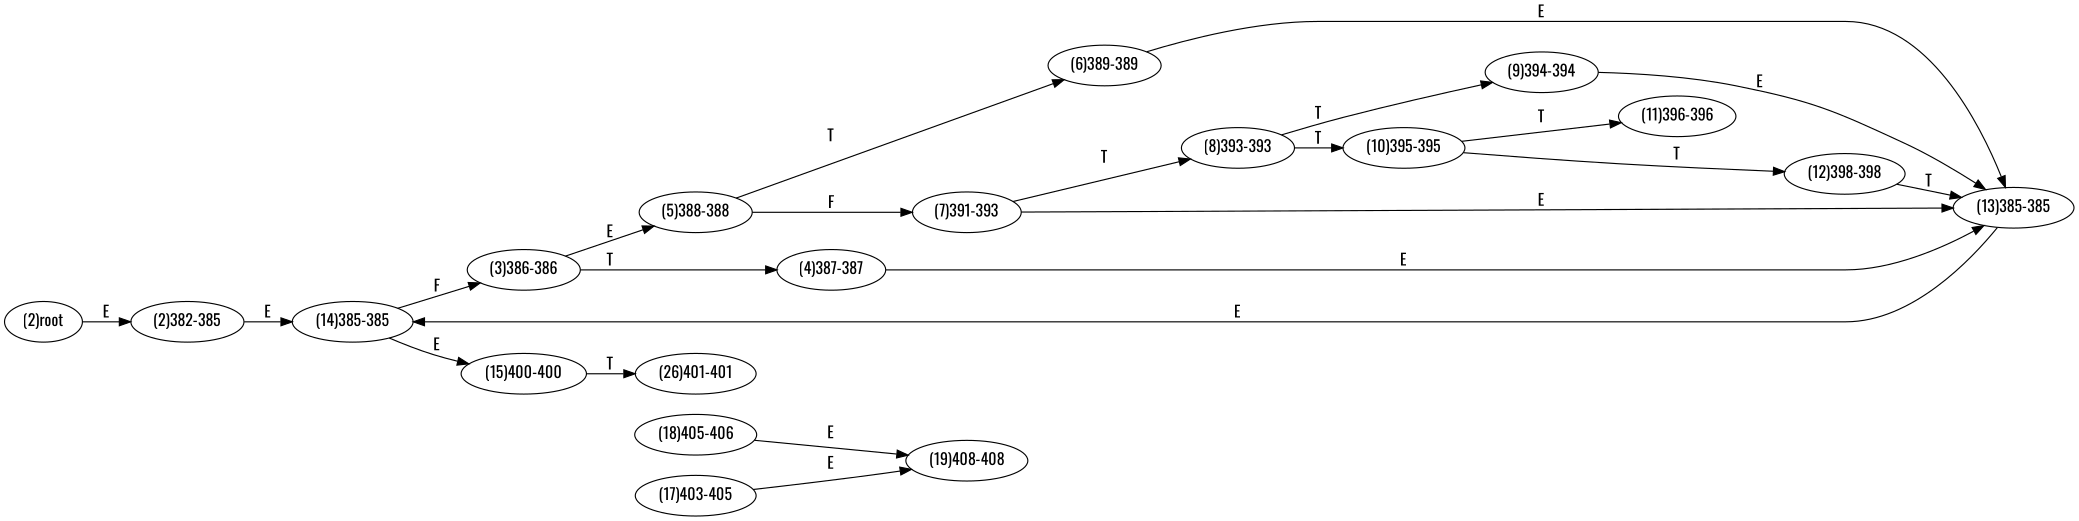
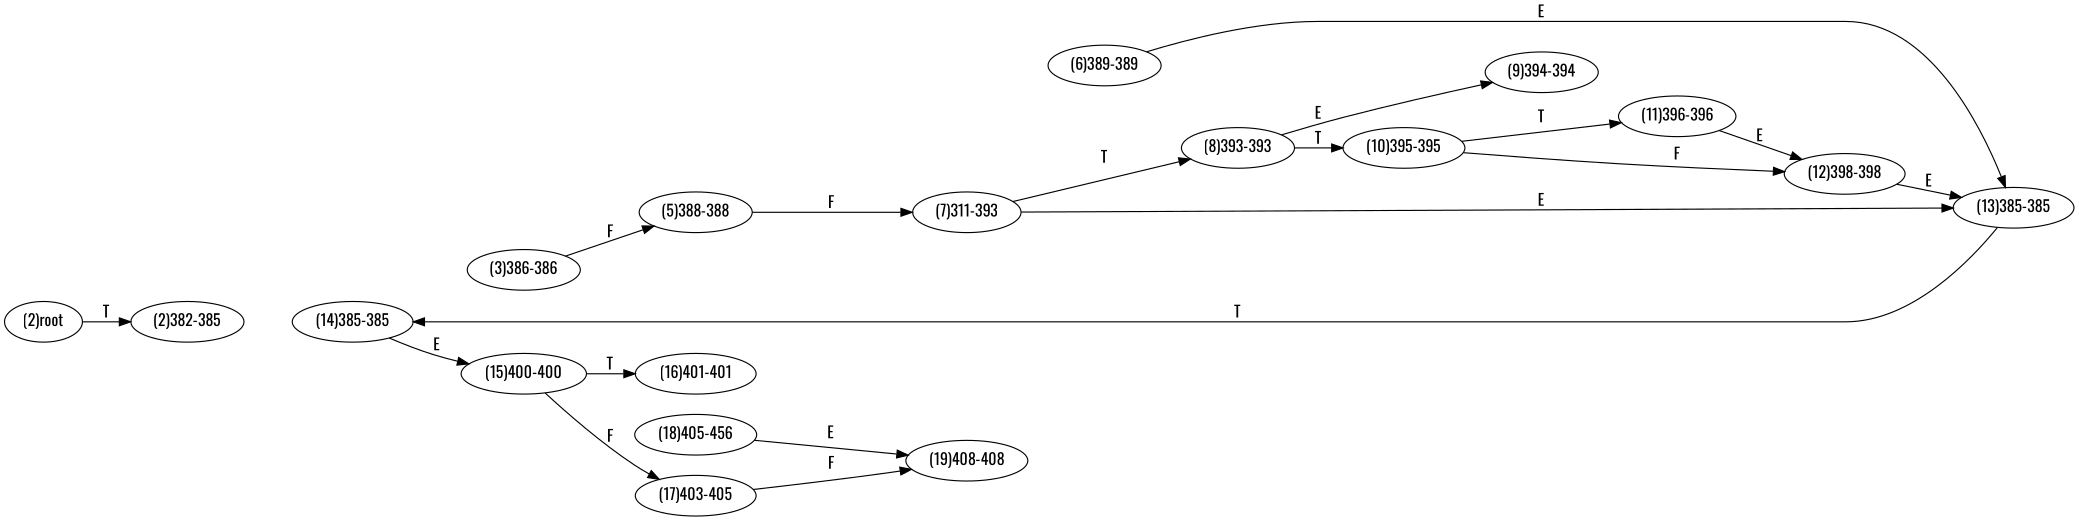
edge "(9)394-394" -> "(13)385-385": removed, label "E"
edge "(8)393-393" -> "(9)394-394": label "T" -> "E"
edge "(5)388-388" -> "(6)389-389": removed, label "T"
edge "(11)396-396" -> "(12)398-398": added, label "E"
edge "(10)395-395" -> "(12)398-398": label "T" -> "F"
edge "(12)398-398" -> "(13)385-385": label "T" -> "E"
node "(7)391-393": label "(7)391-393" -> "(7)311-393"
edge "(3)386-386" -> "(5)388-388": label "E" -> "F"
node "(4)387-387": removed
edge "(14)385-385" -> "(3)386-386": removed, label "F"
edge "(2)root" -> "(2)382-385": label "E" -> "T"
edge "(13)385-385" -> "(14)385-385": label "E" -> "T"
edge "(2)382-385" -> "(14)385-385": removed, label "E"
node "(26)401-401": label "(26)401-401" -> "(16)401-401"
node "(18)405-406": label "(18)405-406" -> "(18)405-456"
edge "(15)400-400" -> "(17)403-405": added, label "F"
edge "(17)403-405" -> "(19)408-408": label "E" -> "F"
